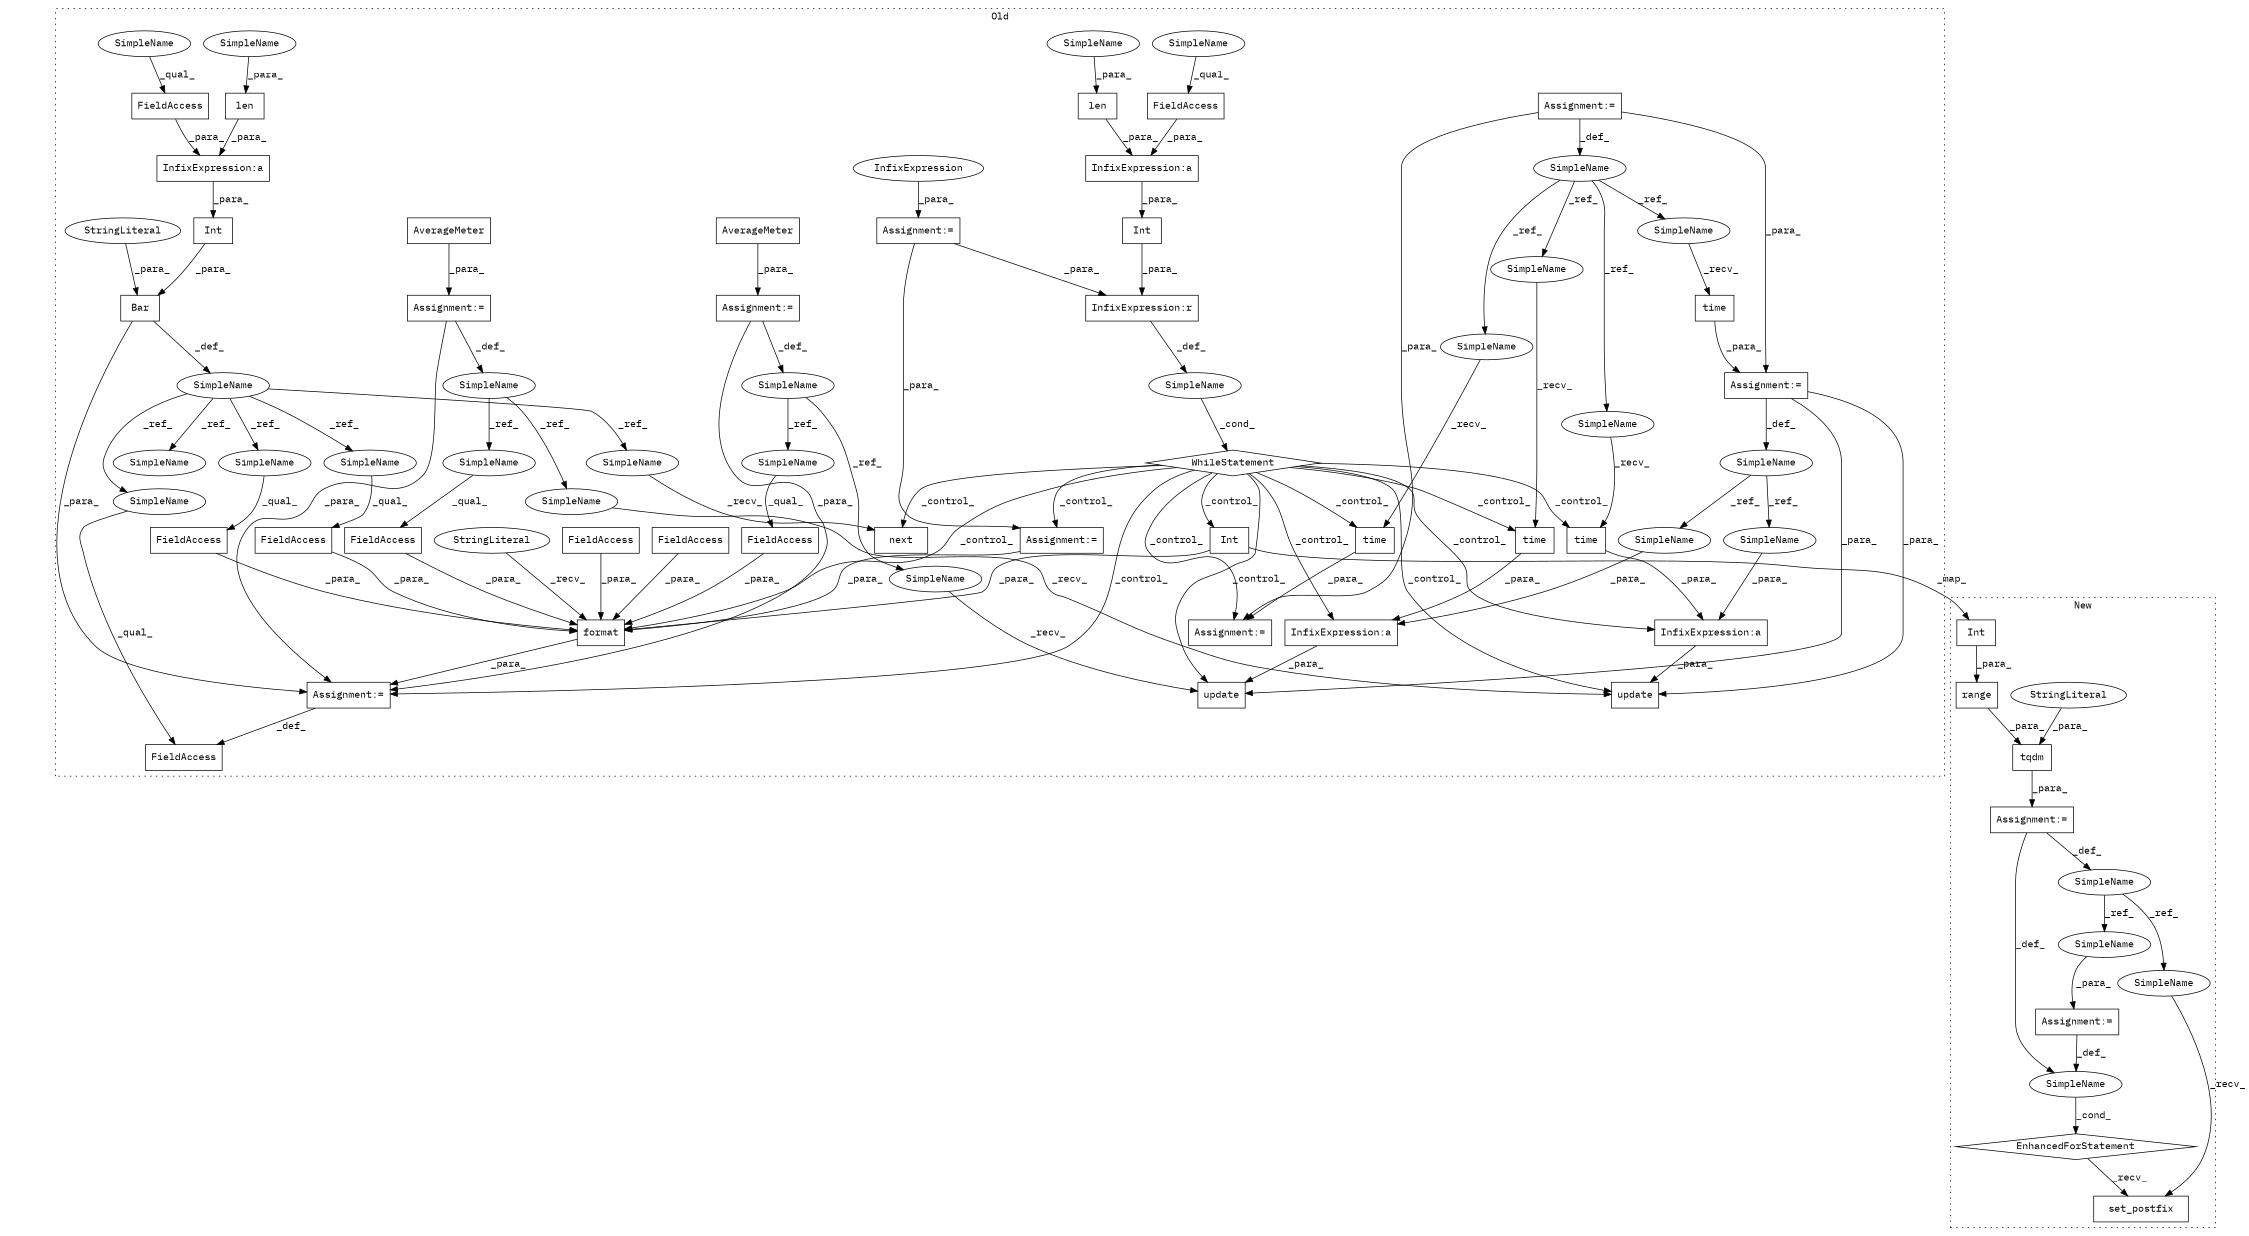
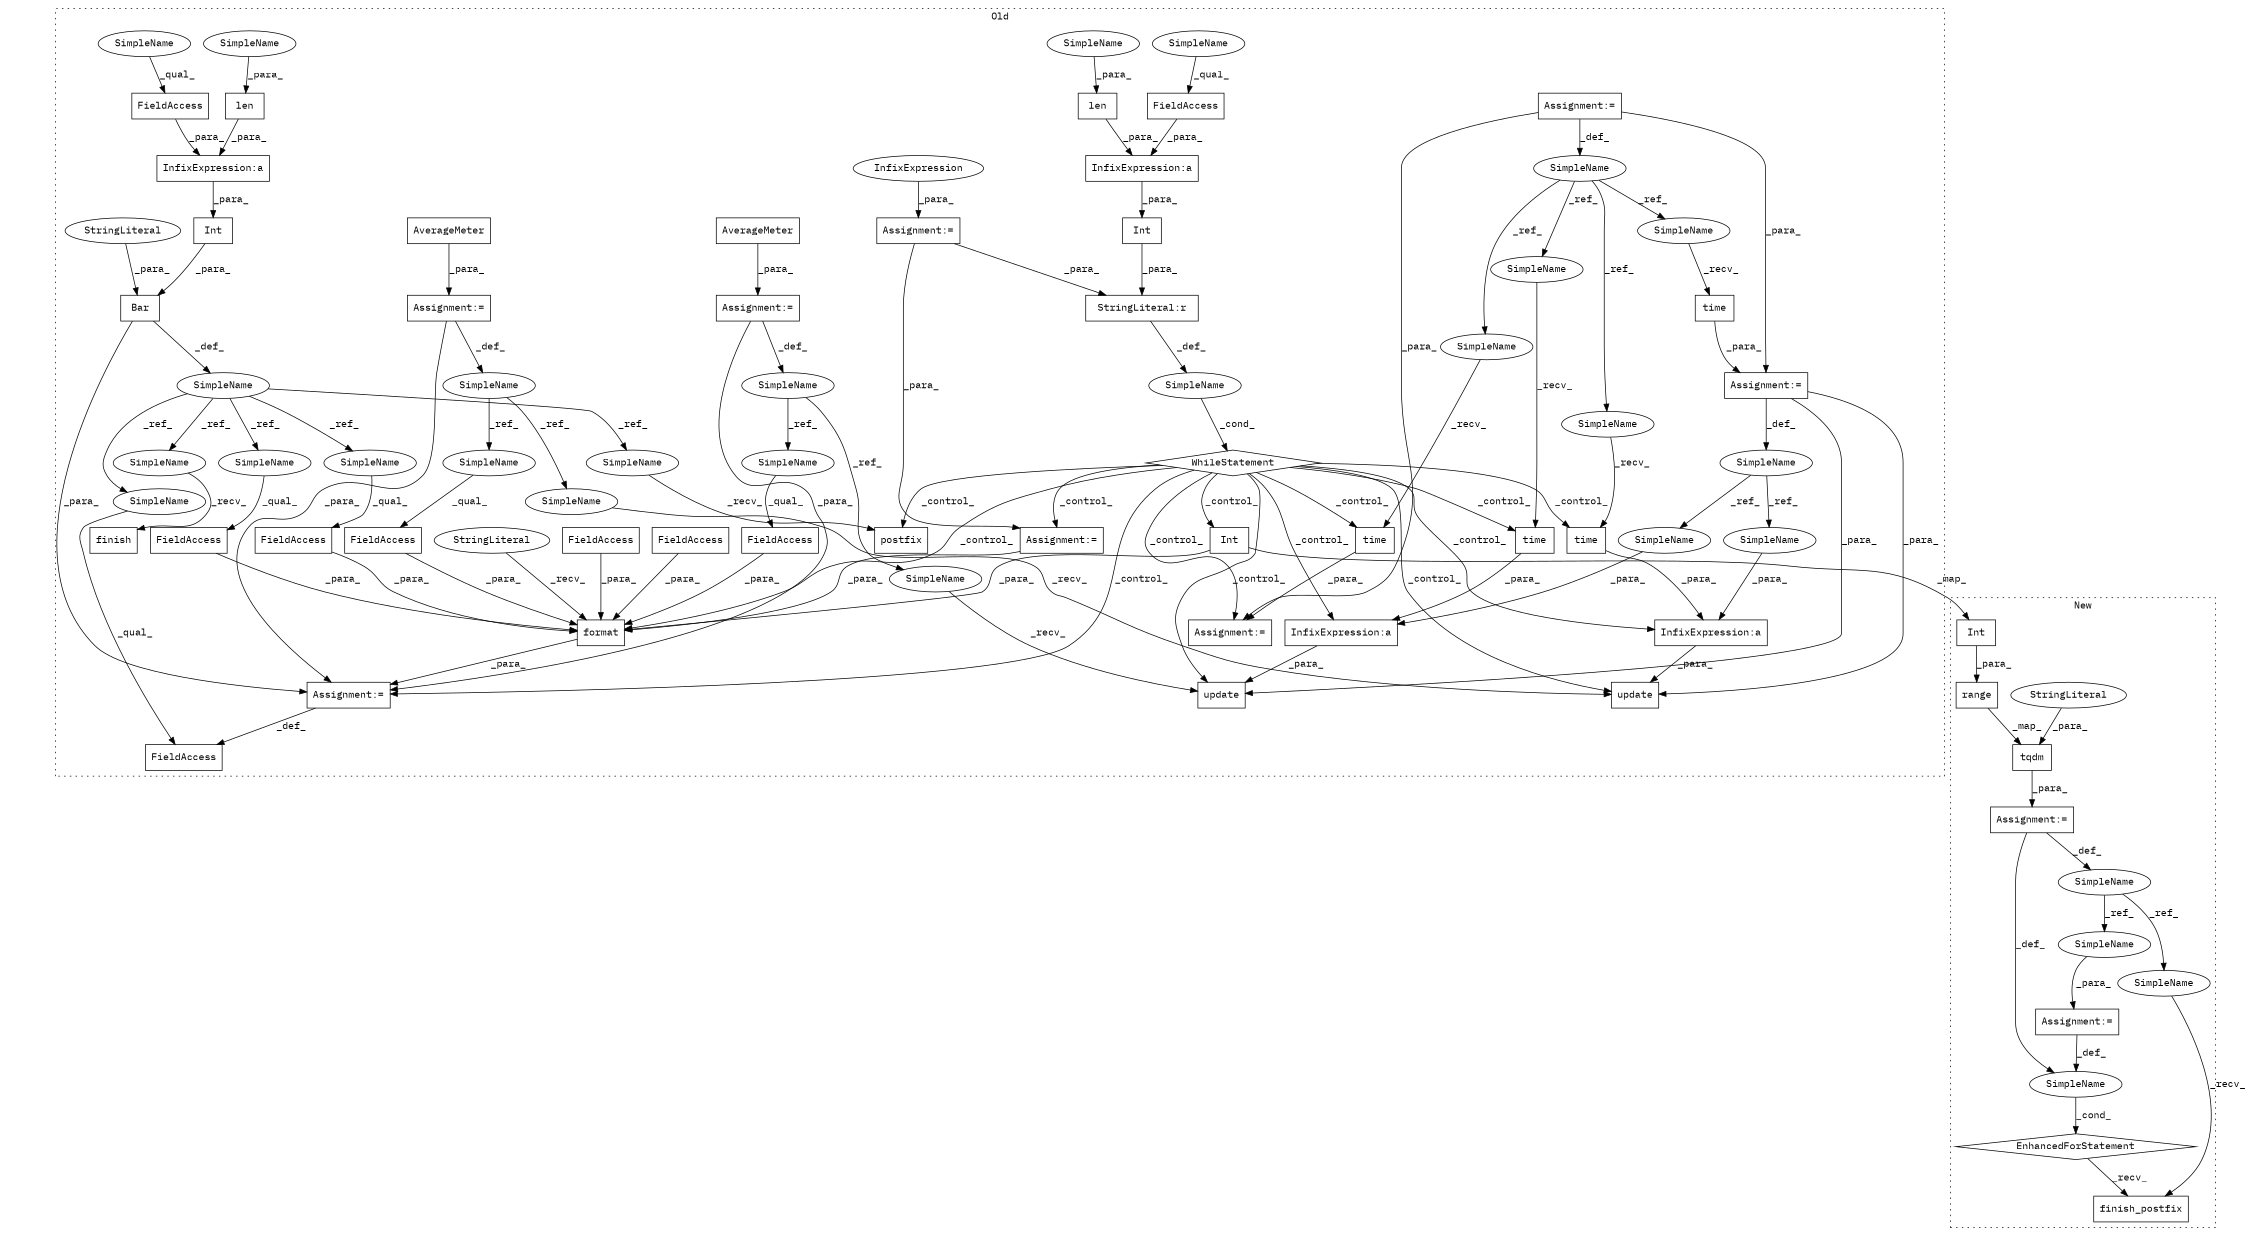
node "InfixExpression:r": label "InfixExpression:r" -> "StringLiteral:r"
node "finish": added
node "next": label "next" -> "postfix"
edge "range" -> "tqdm": label "_para_" -> "_map_"
node "set_postfix": label "set_postfix" -> "finish_postfix"
